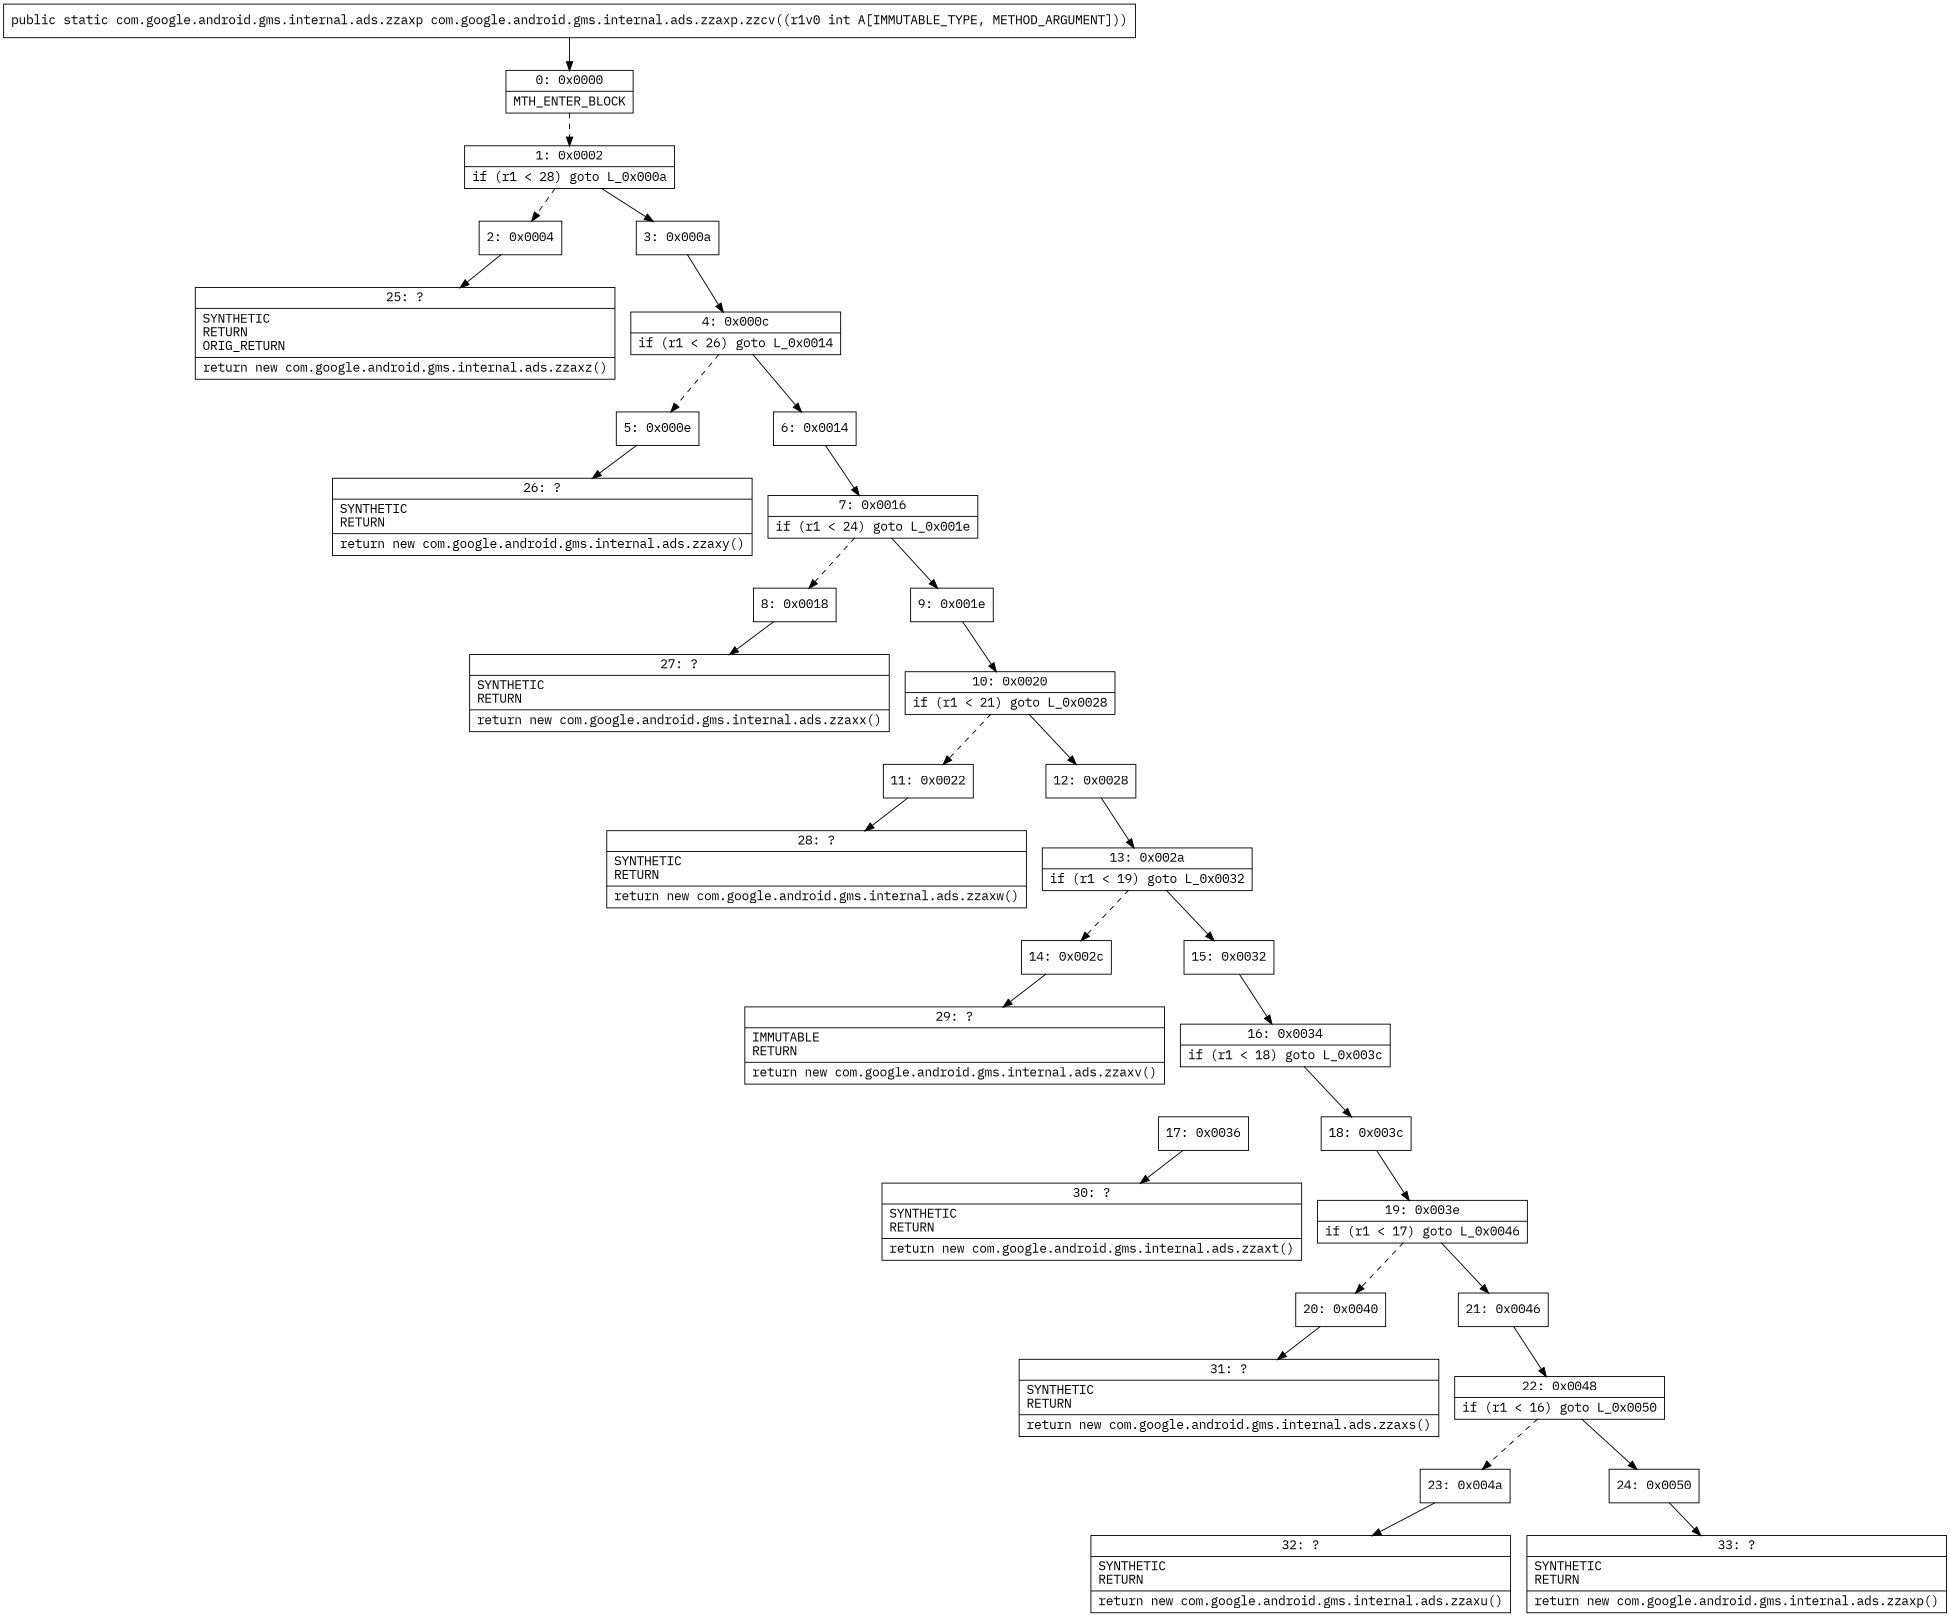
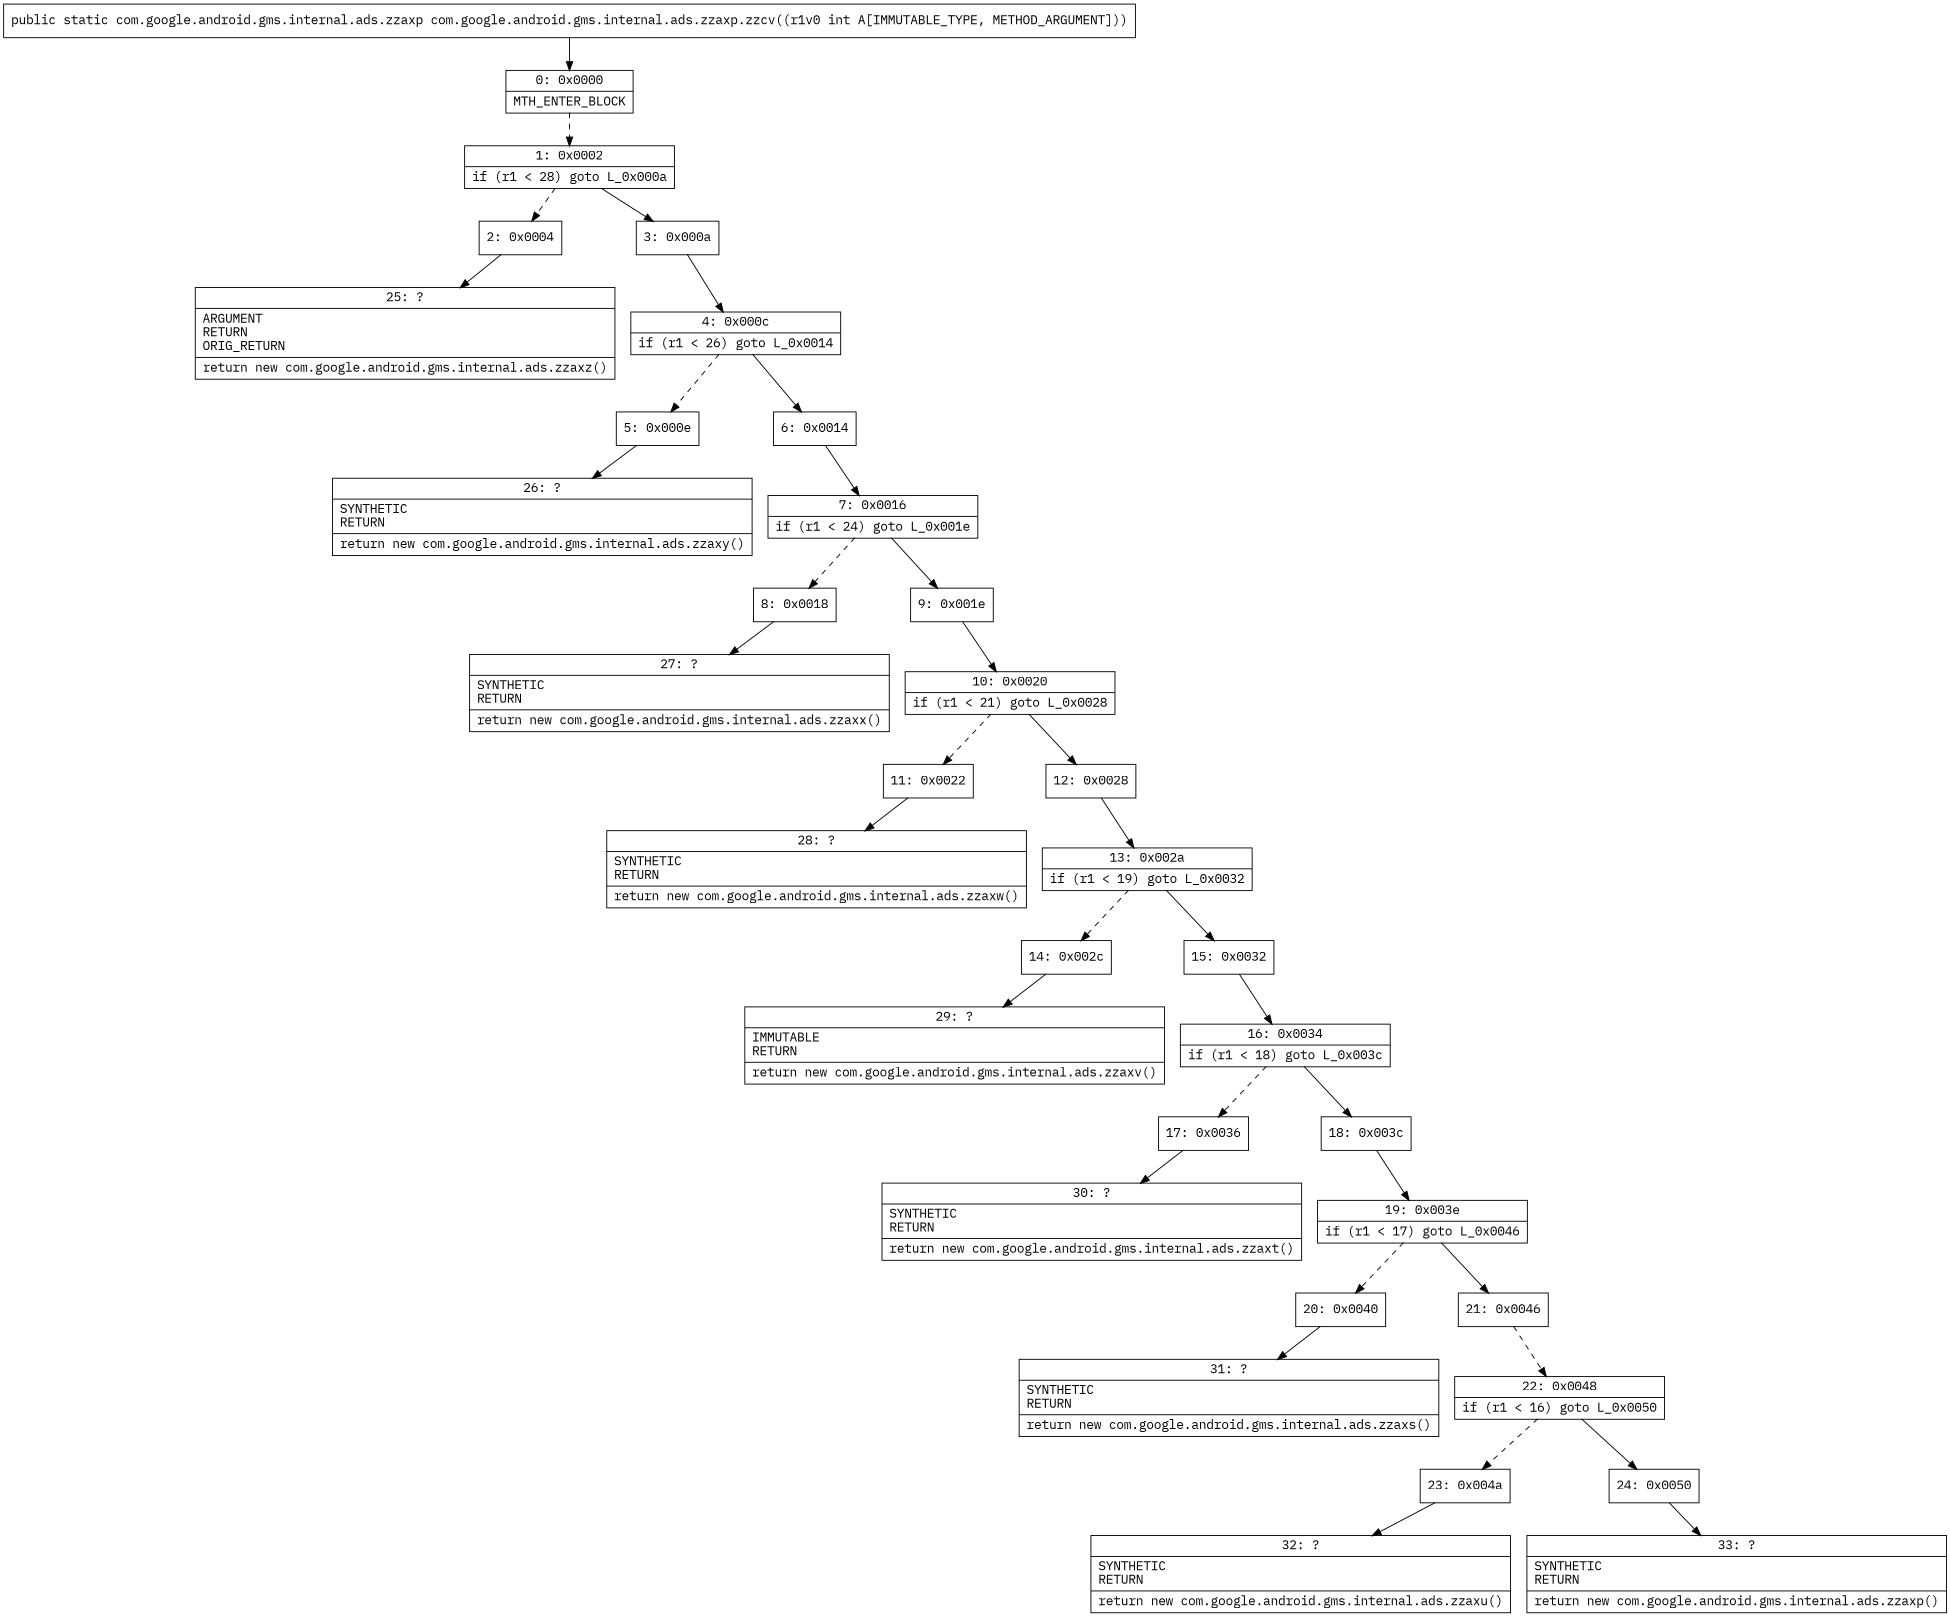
node "25: ?": text "SYNTHETIC" -> "ARGUMENT"
edge "16: 0x0034" -> "17: 0x0036": added
edge "21: 0x0046" -> "22: 0x0048": style solid -> dashed
